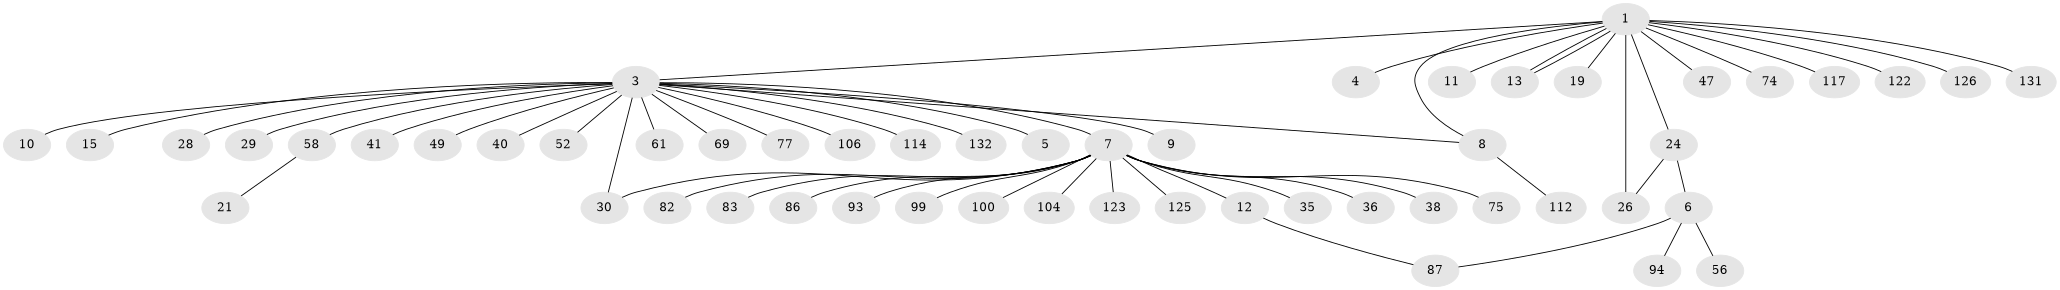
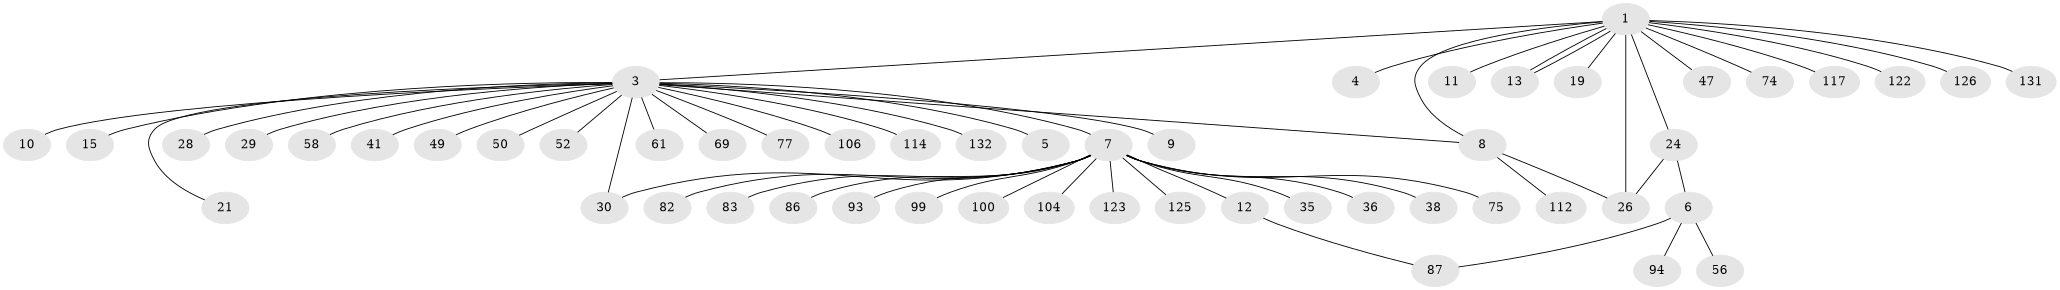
node "40": label "40" -> "50"
edge "8" -- "26": added
edge "58" -- "21": now "3" -- "21"
